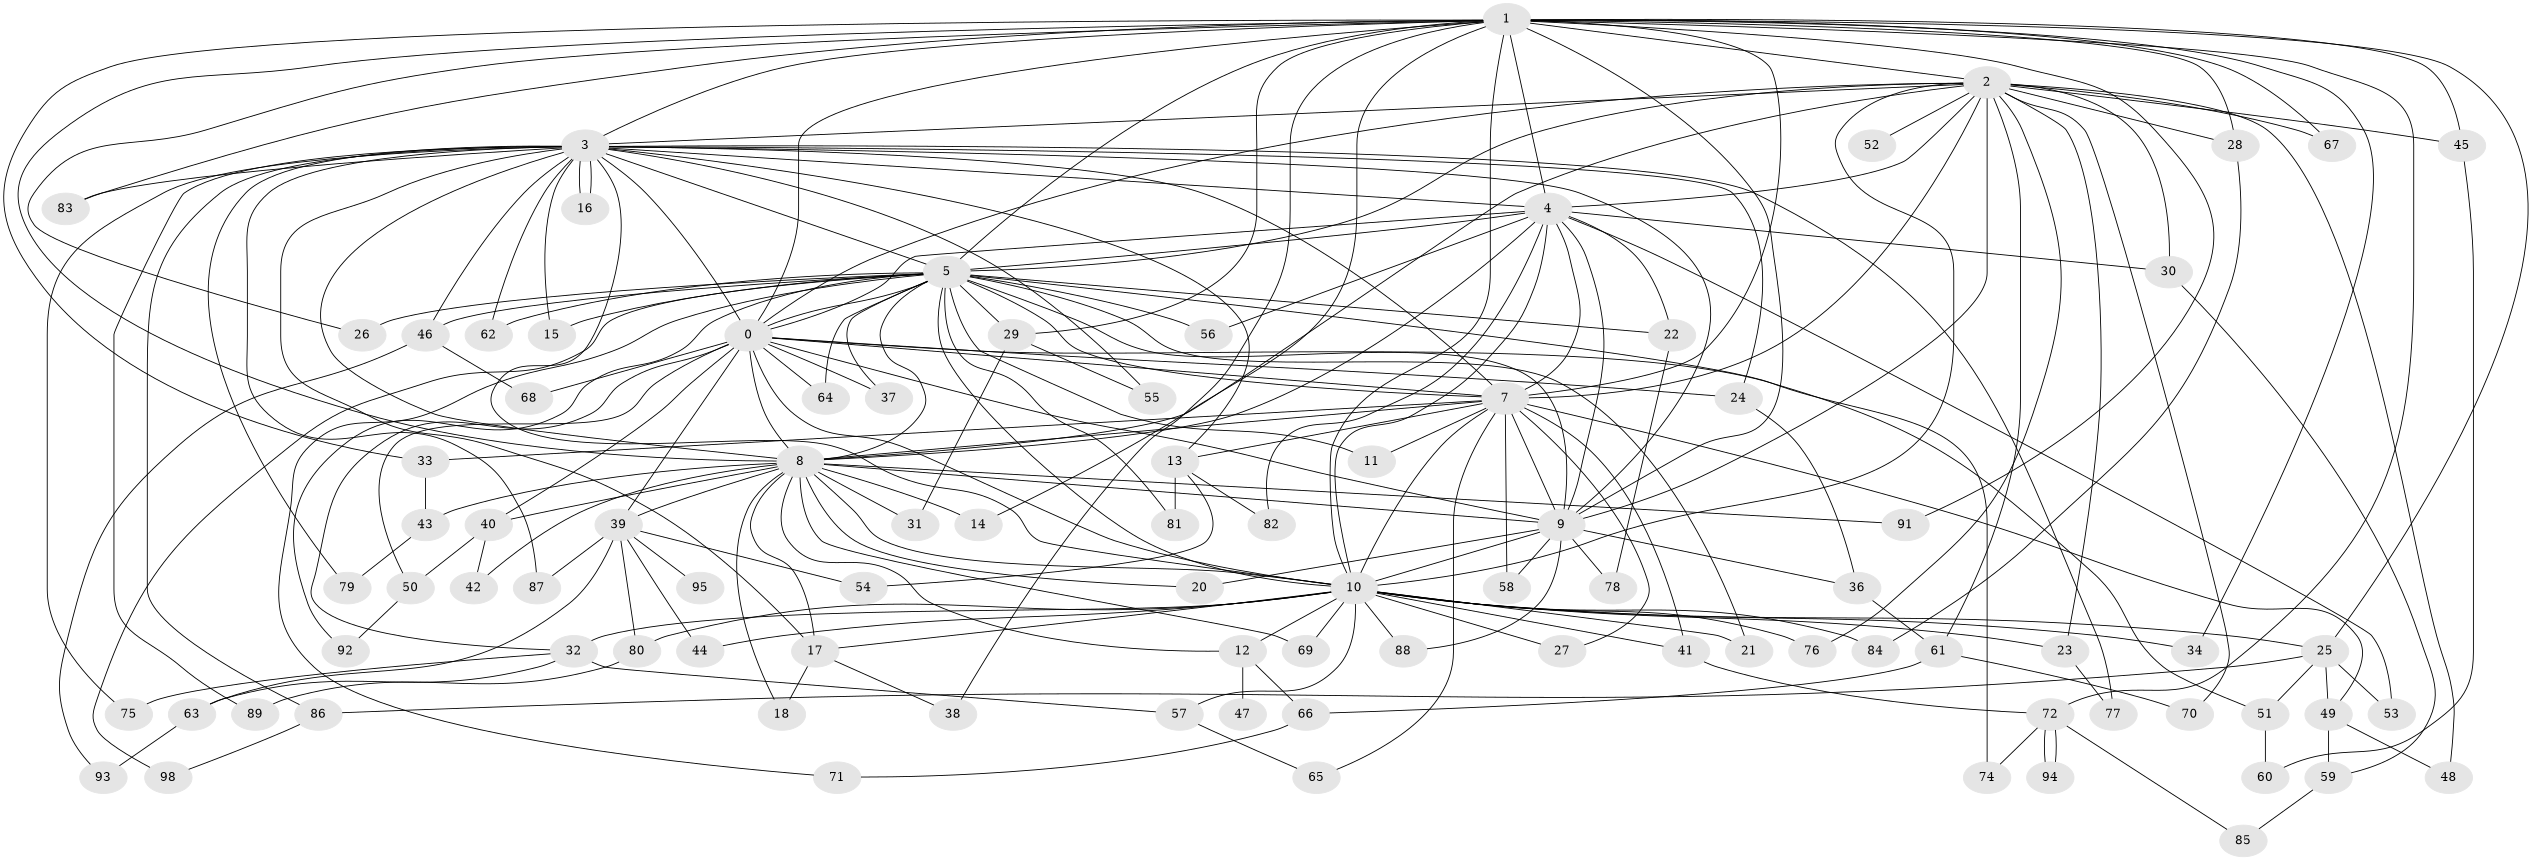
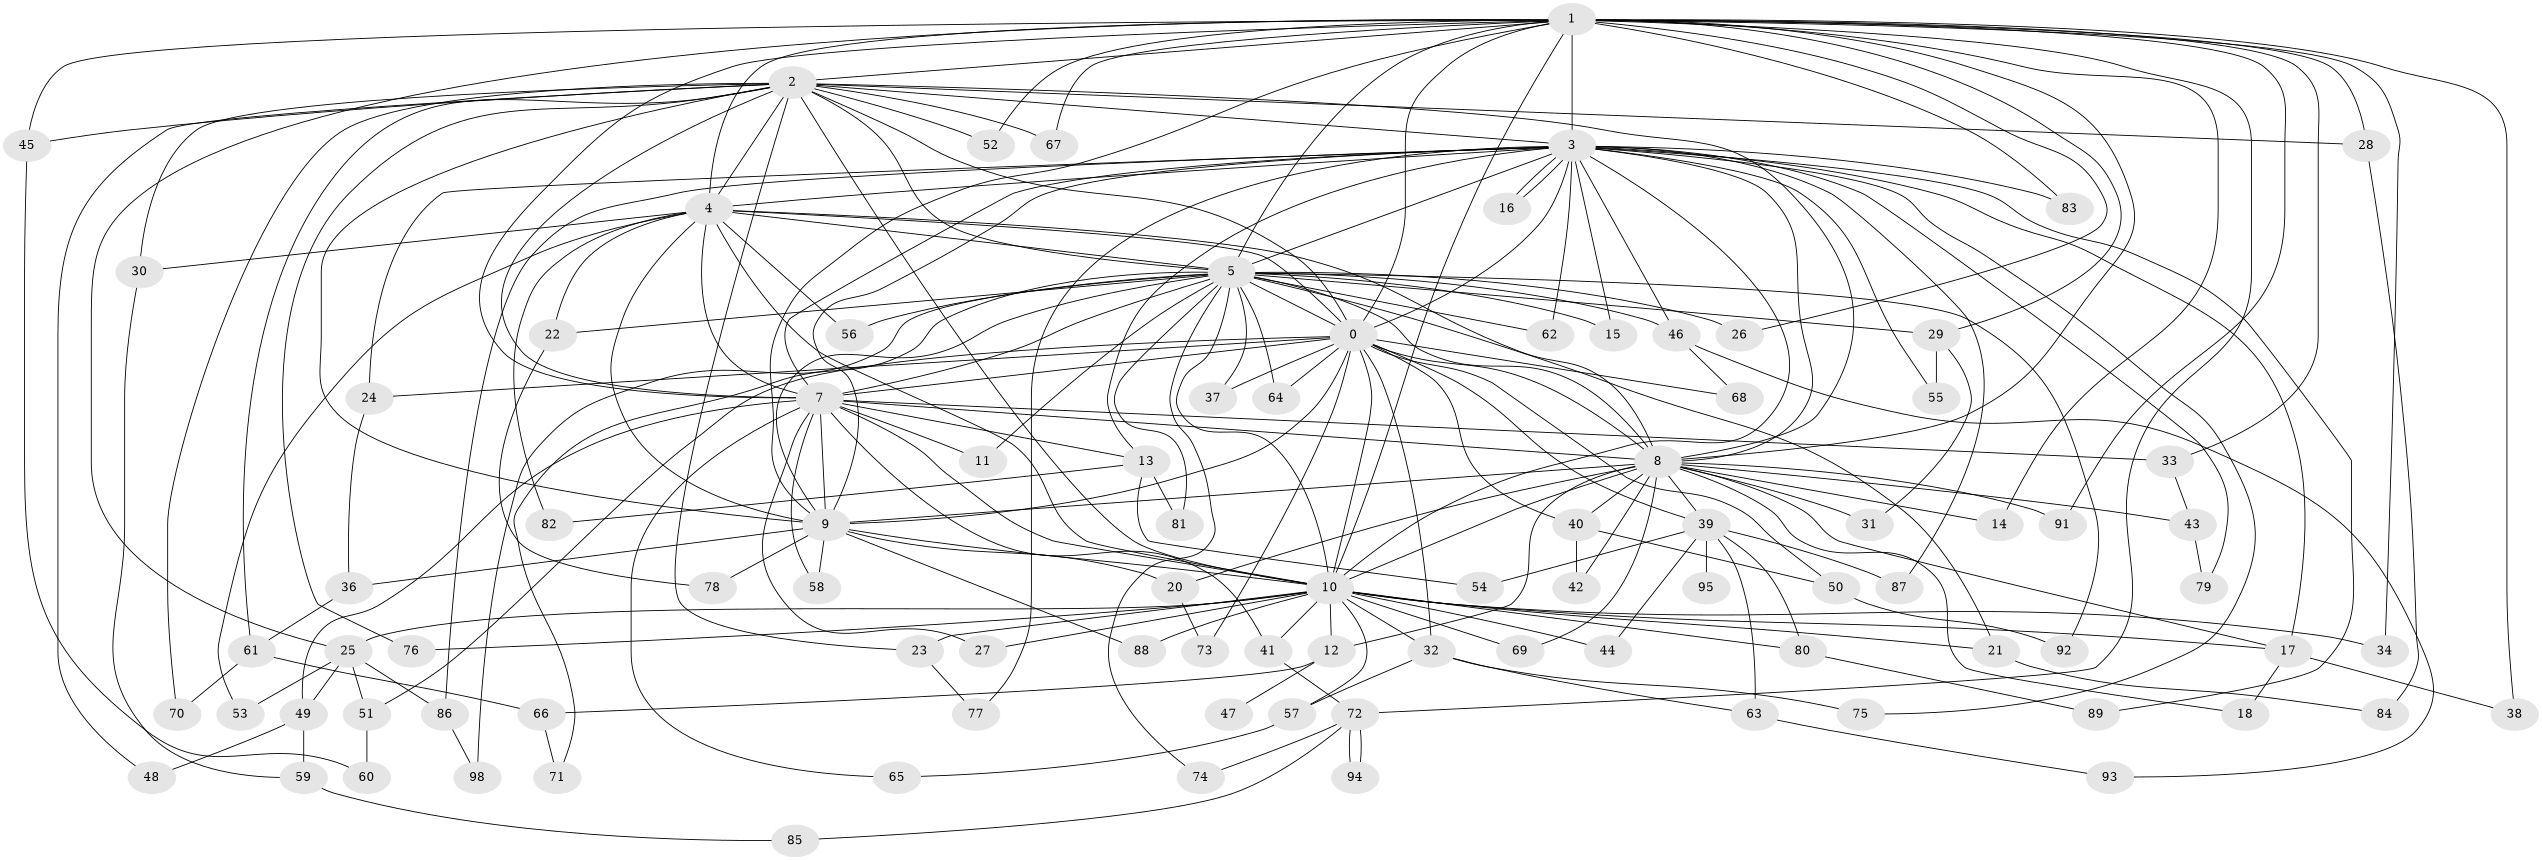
edge "1" -- "52": added
edge "10" -- "84": now "21" -- "84"
node "73": added
